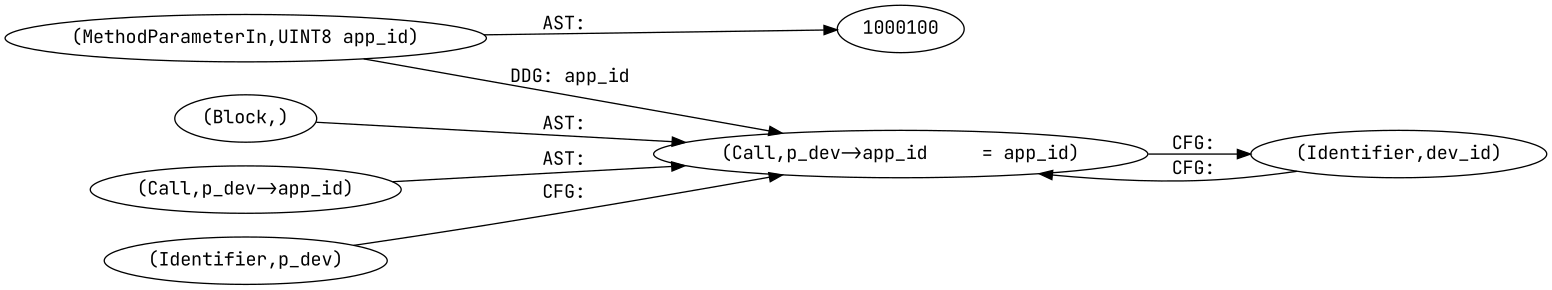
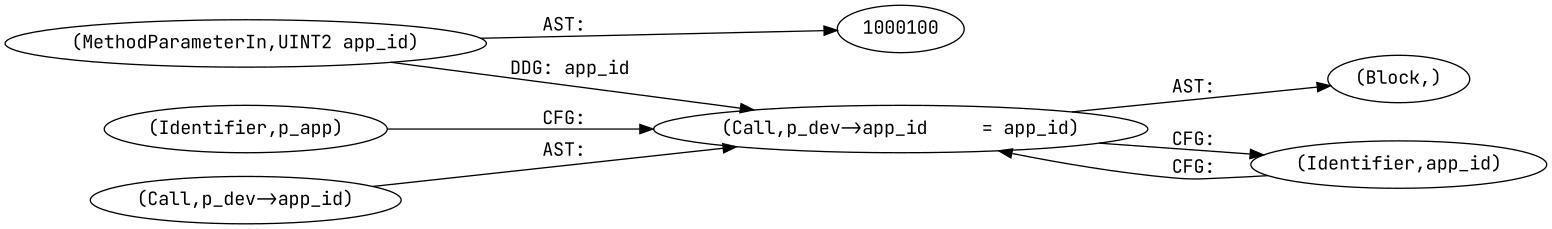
node "(MethodParameterIn,UINT8 app_id)": label "(MethodParameterIn,UINT8 app_id)" -> "(MethodParameterIn,UINT2 app_id)"
edge "(Block,)" -> "(Call,p_dev->app_id     = app_id)": reversed
node "(Identifier,dev_id)": label "(Identifier,dev_id)" -> "(Identifier,app_id)"
node "(Identifier,p_dev)": label "(Identifier,p_dev)" -> "(Identifier,p_app)"
